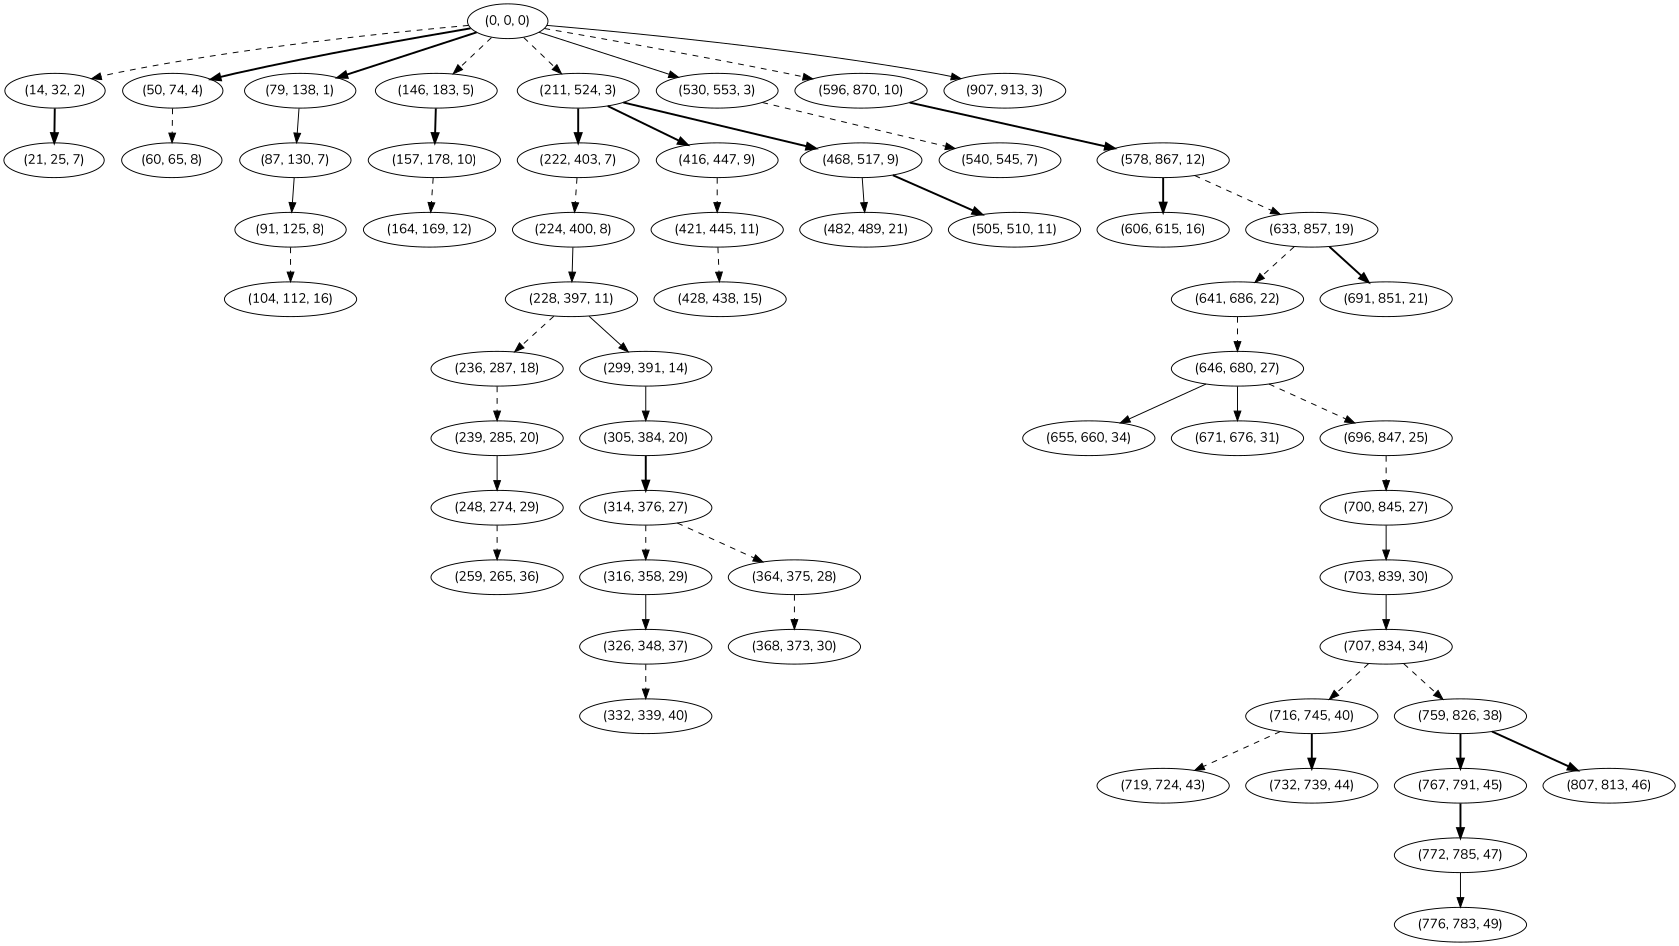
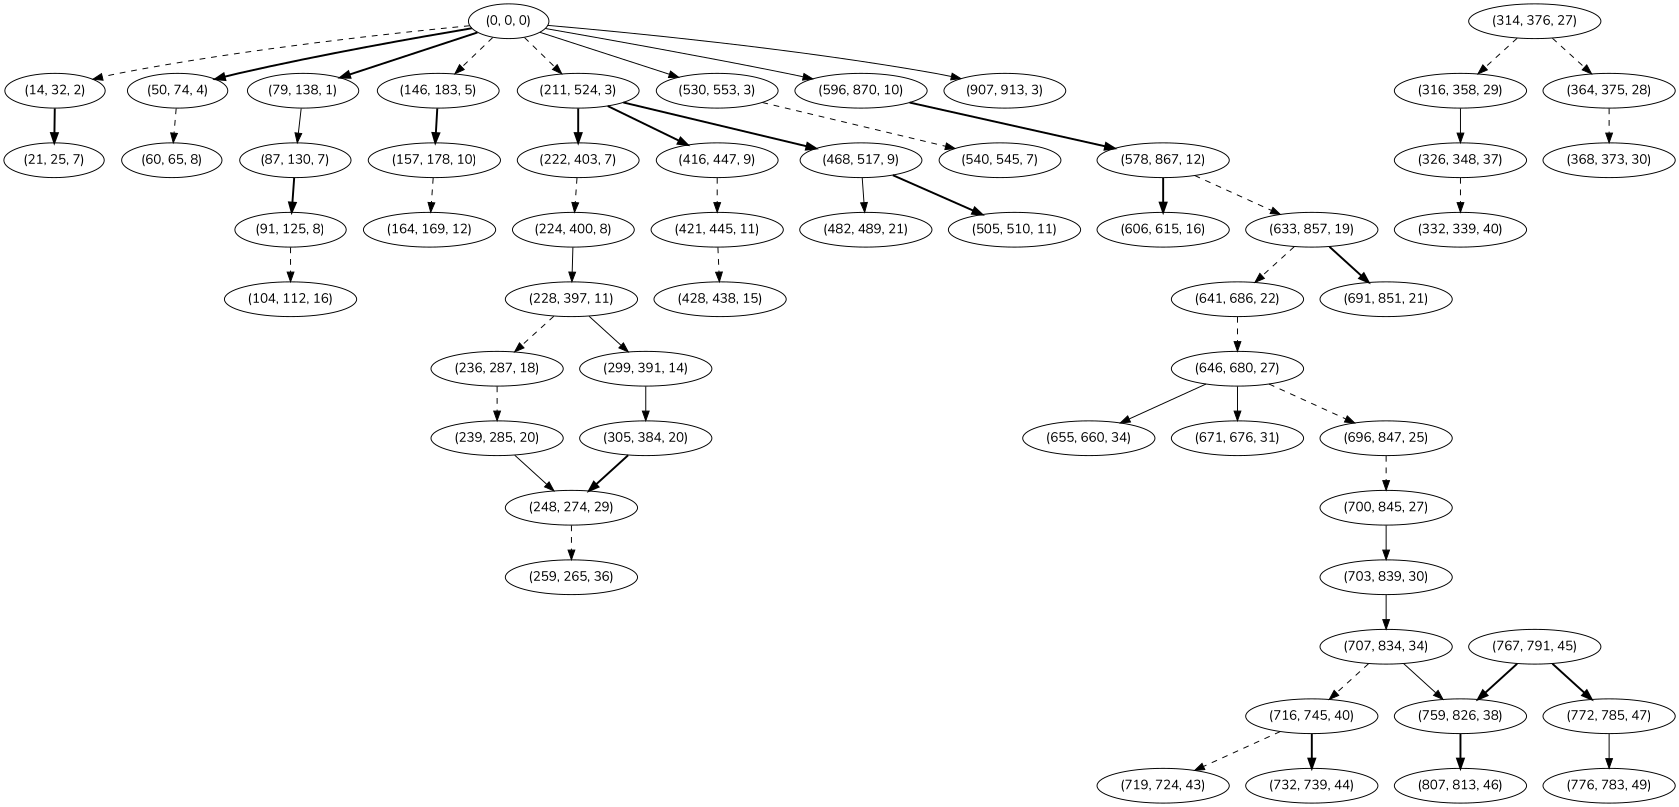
edge "(0, 0, 0)" -> "(596, 870, 10)": style dashed -> solid
edge "(87, 130, 7)" -> "(91, 125, 8)": style solid -> bold
edge "(305, 384, 20)" -> "(314, 376, 27)": now "(305, 384, 20)" -> "(248, 274, 29)"
edge "(707, 834, 34)" -> "(759, 826, 38)": style dashed -> solid
edge "(759, 826, 38)" -> "(767, 791, 45)": reversed
